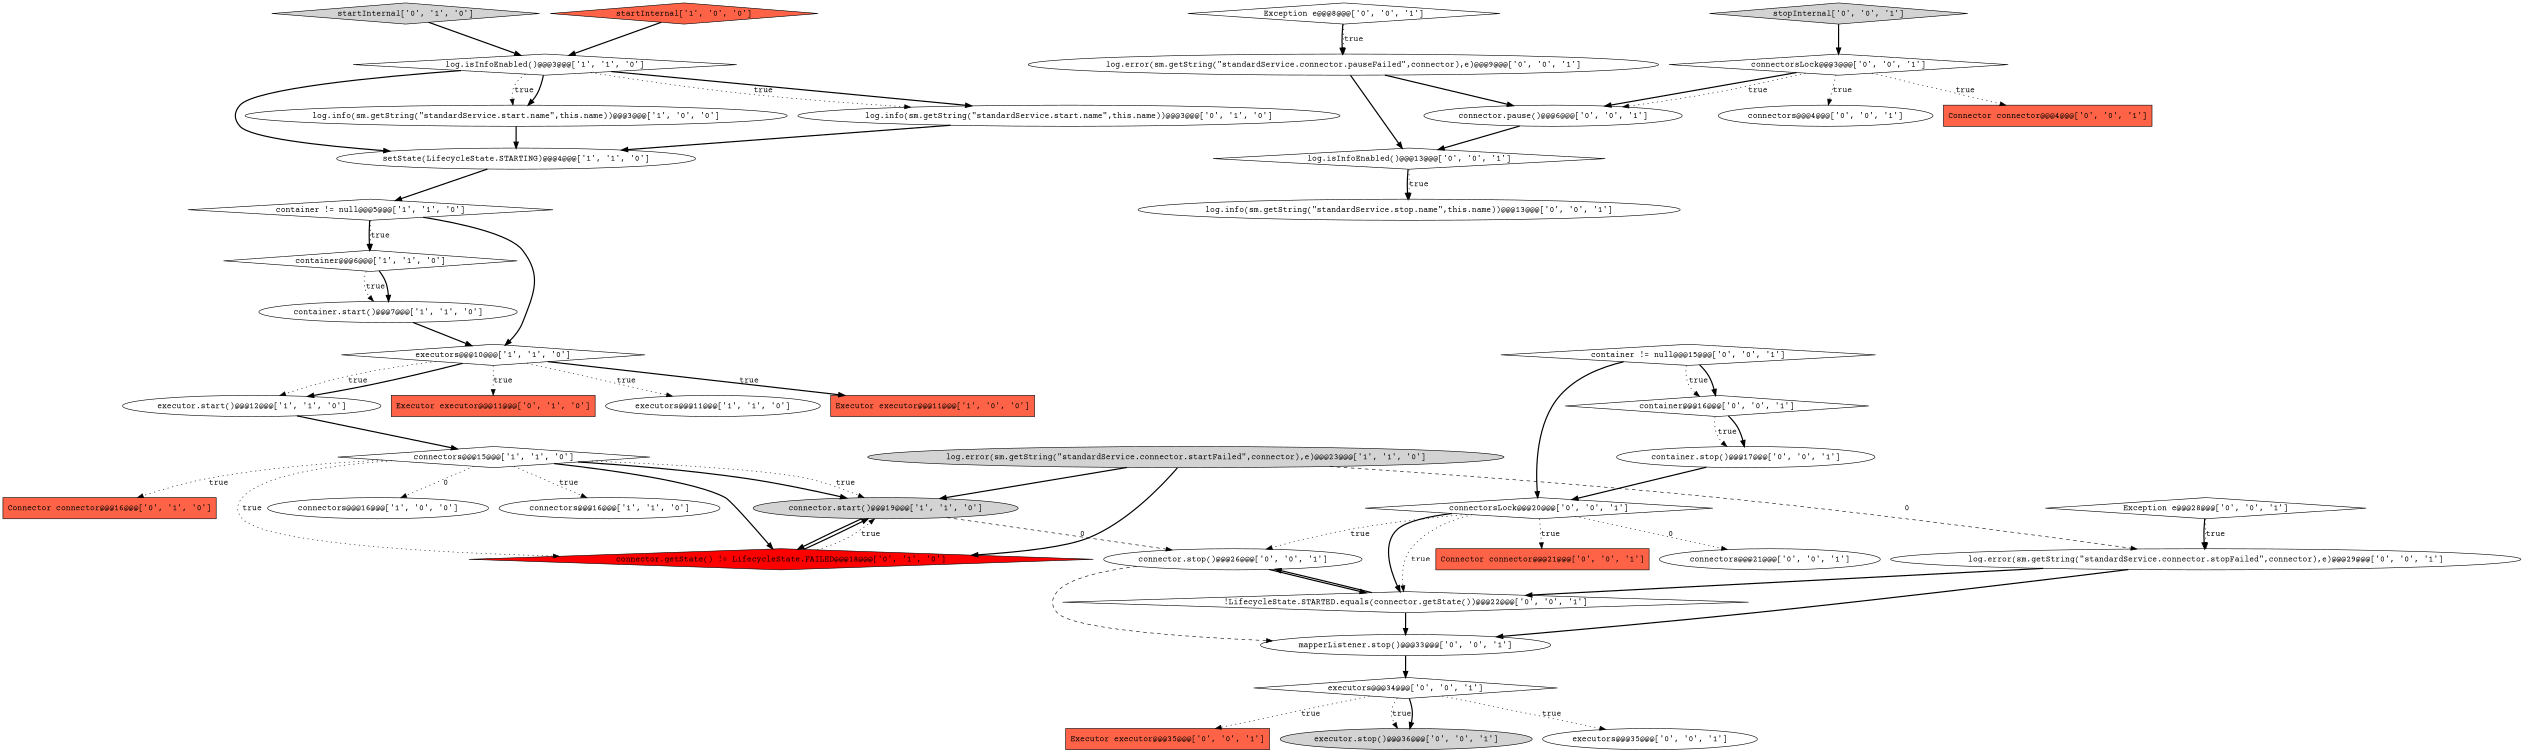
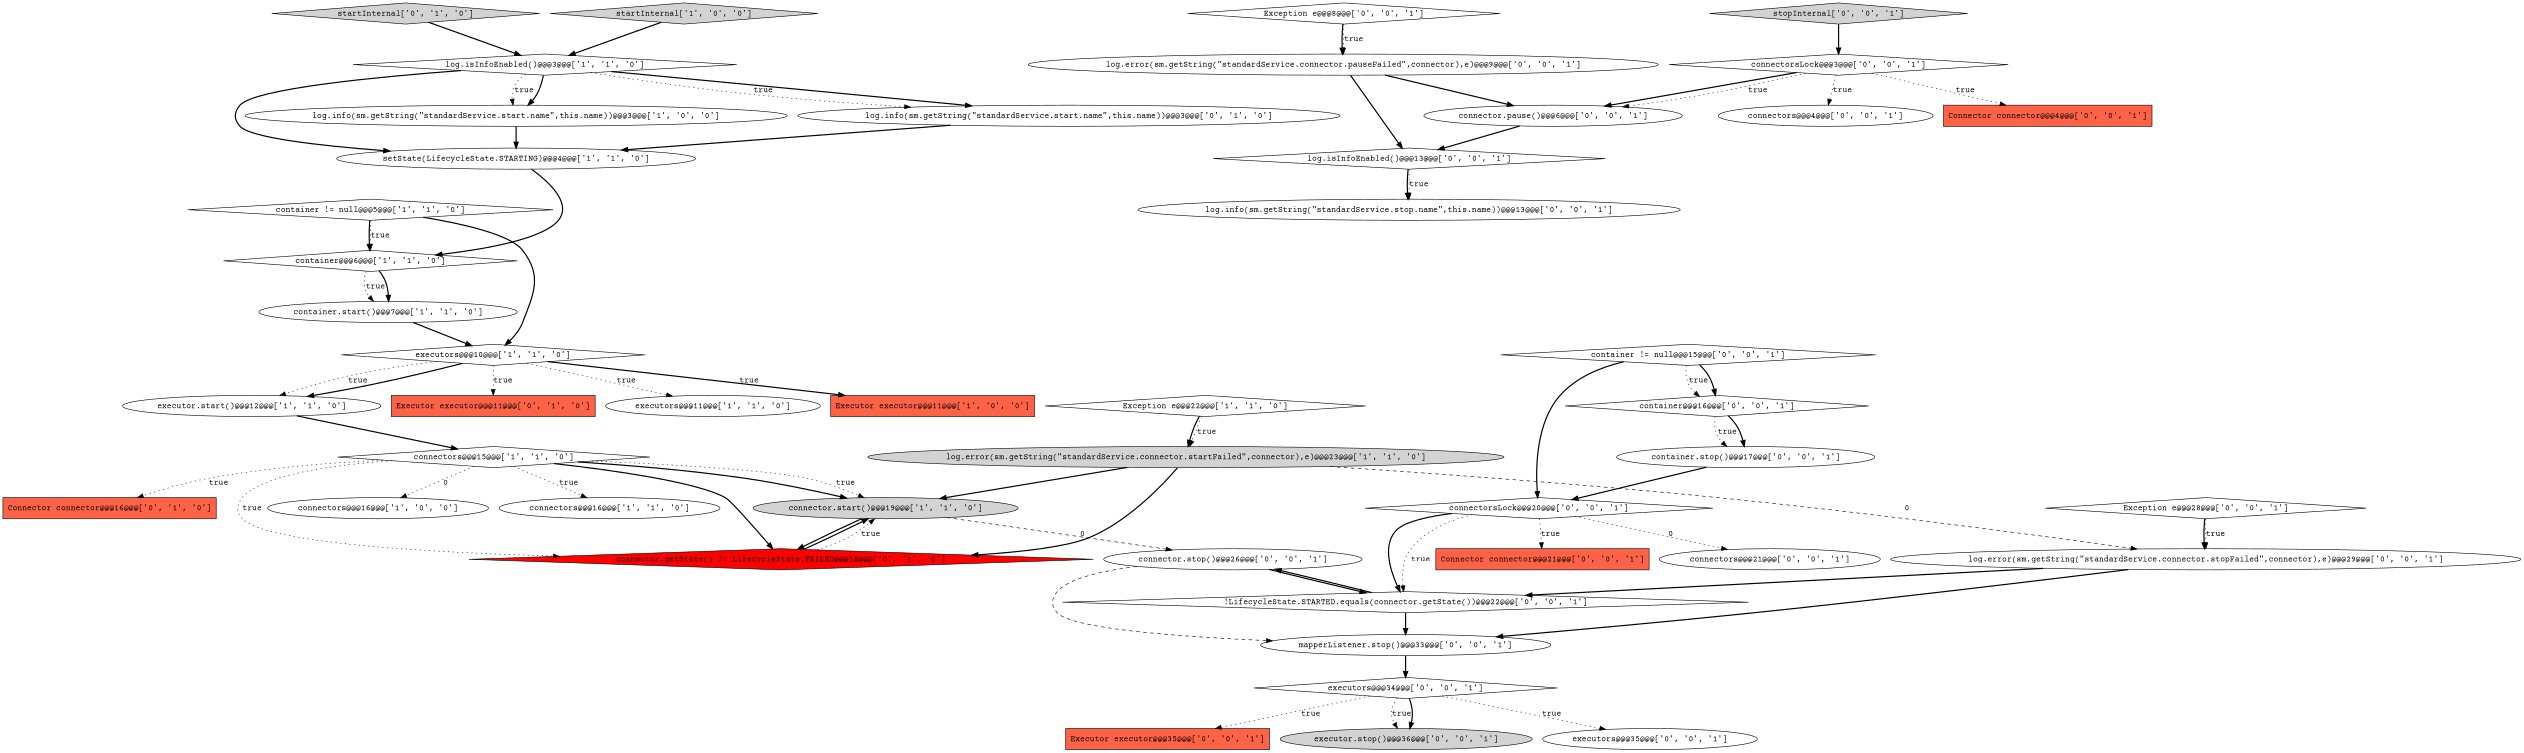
node "startInternal['1', '0', '0']": fillcolor tomato -> lightgray
edge "setState(LifecycleState.STARTING)@@@4@@@['1', '1', '0']" -> "container != null@@@5@@@['1', '1', '0']": now "setState(LifecycleState.STARTING)@@@4@@@['1', '1', '0']" -> "container@@@6@@@['1', '1', '0']"
node "Exception e@@@22@@@['1', '1', '0']": added
edge "connectorsLock@@@20@@@['0', '0', '1']" -> "connector.stop()@@@26@@@['0', '0', '1']": removed, label "true"
